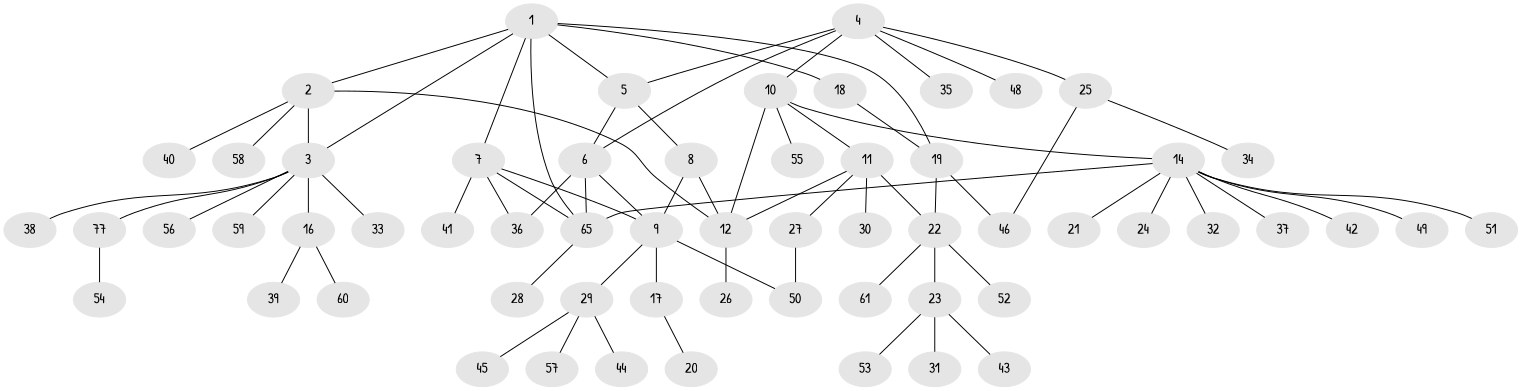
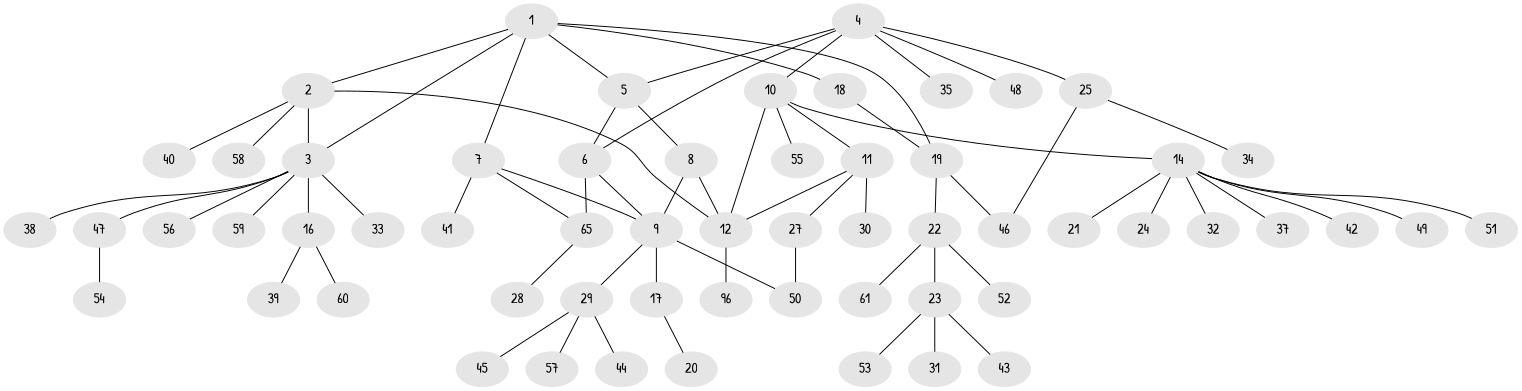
edge "1" -- "65": removed
edge "14" -- "65": removed
edge "11" -- "22": removed
node "77": label "77" -> "47"
node "36": removed
node "26": label "26" -> "96"
